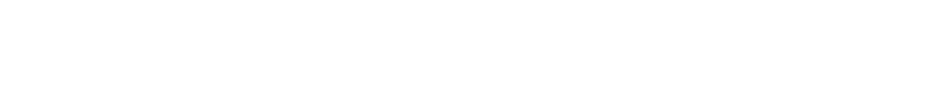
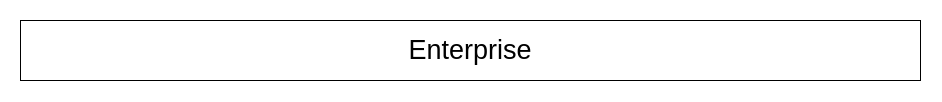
node "Enterprise": added
